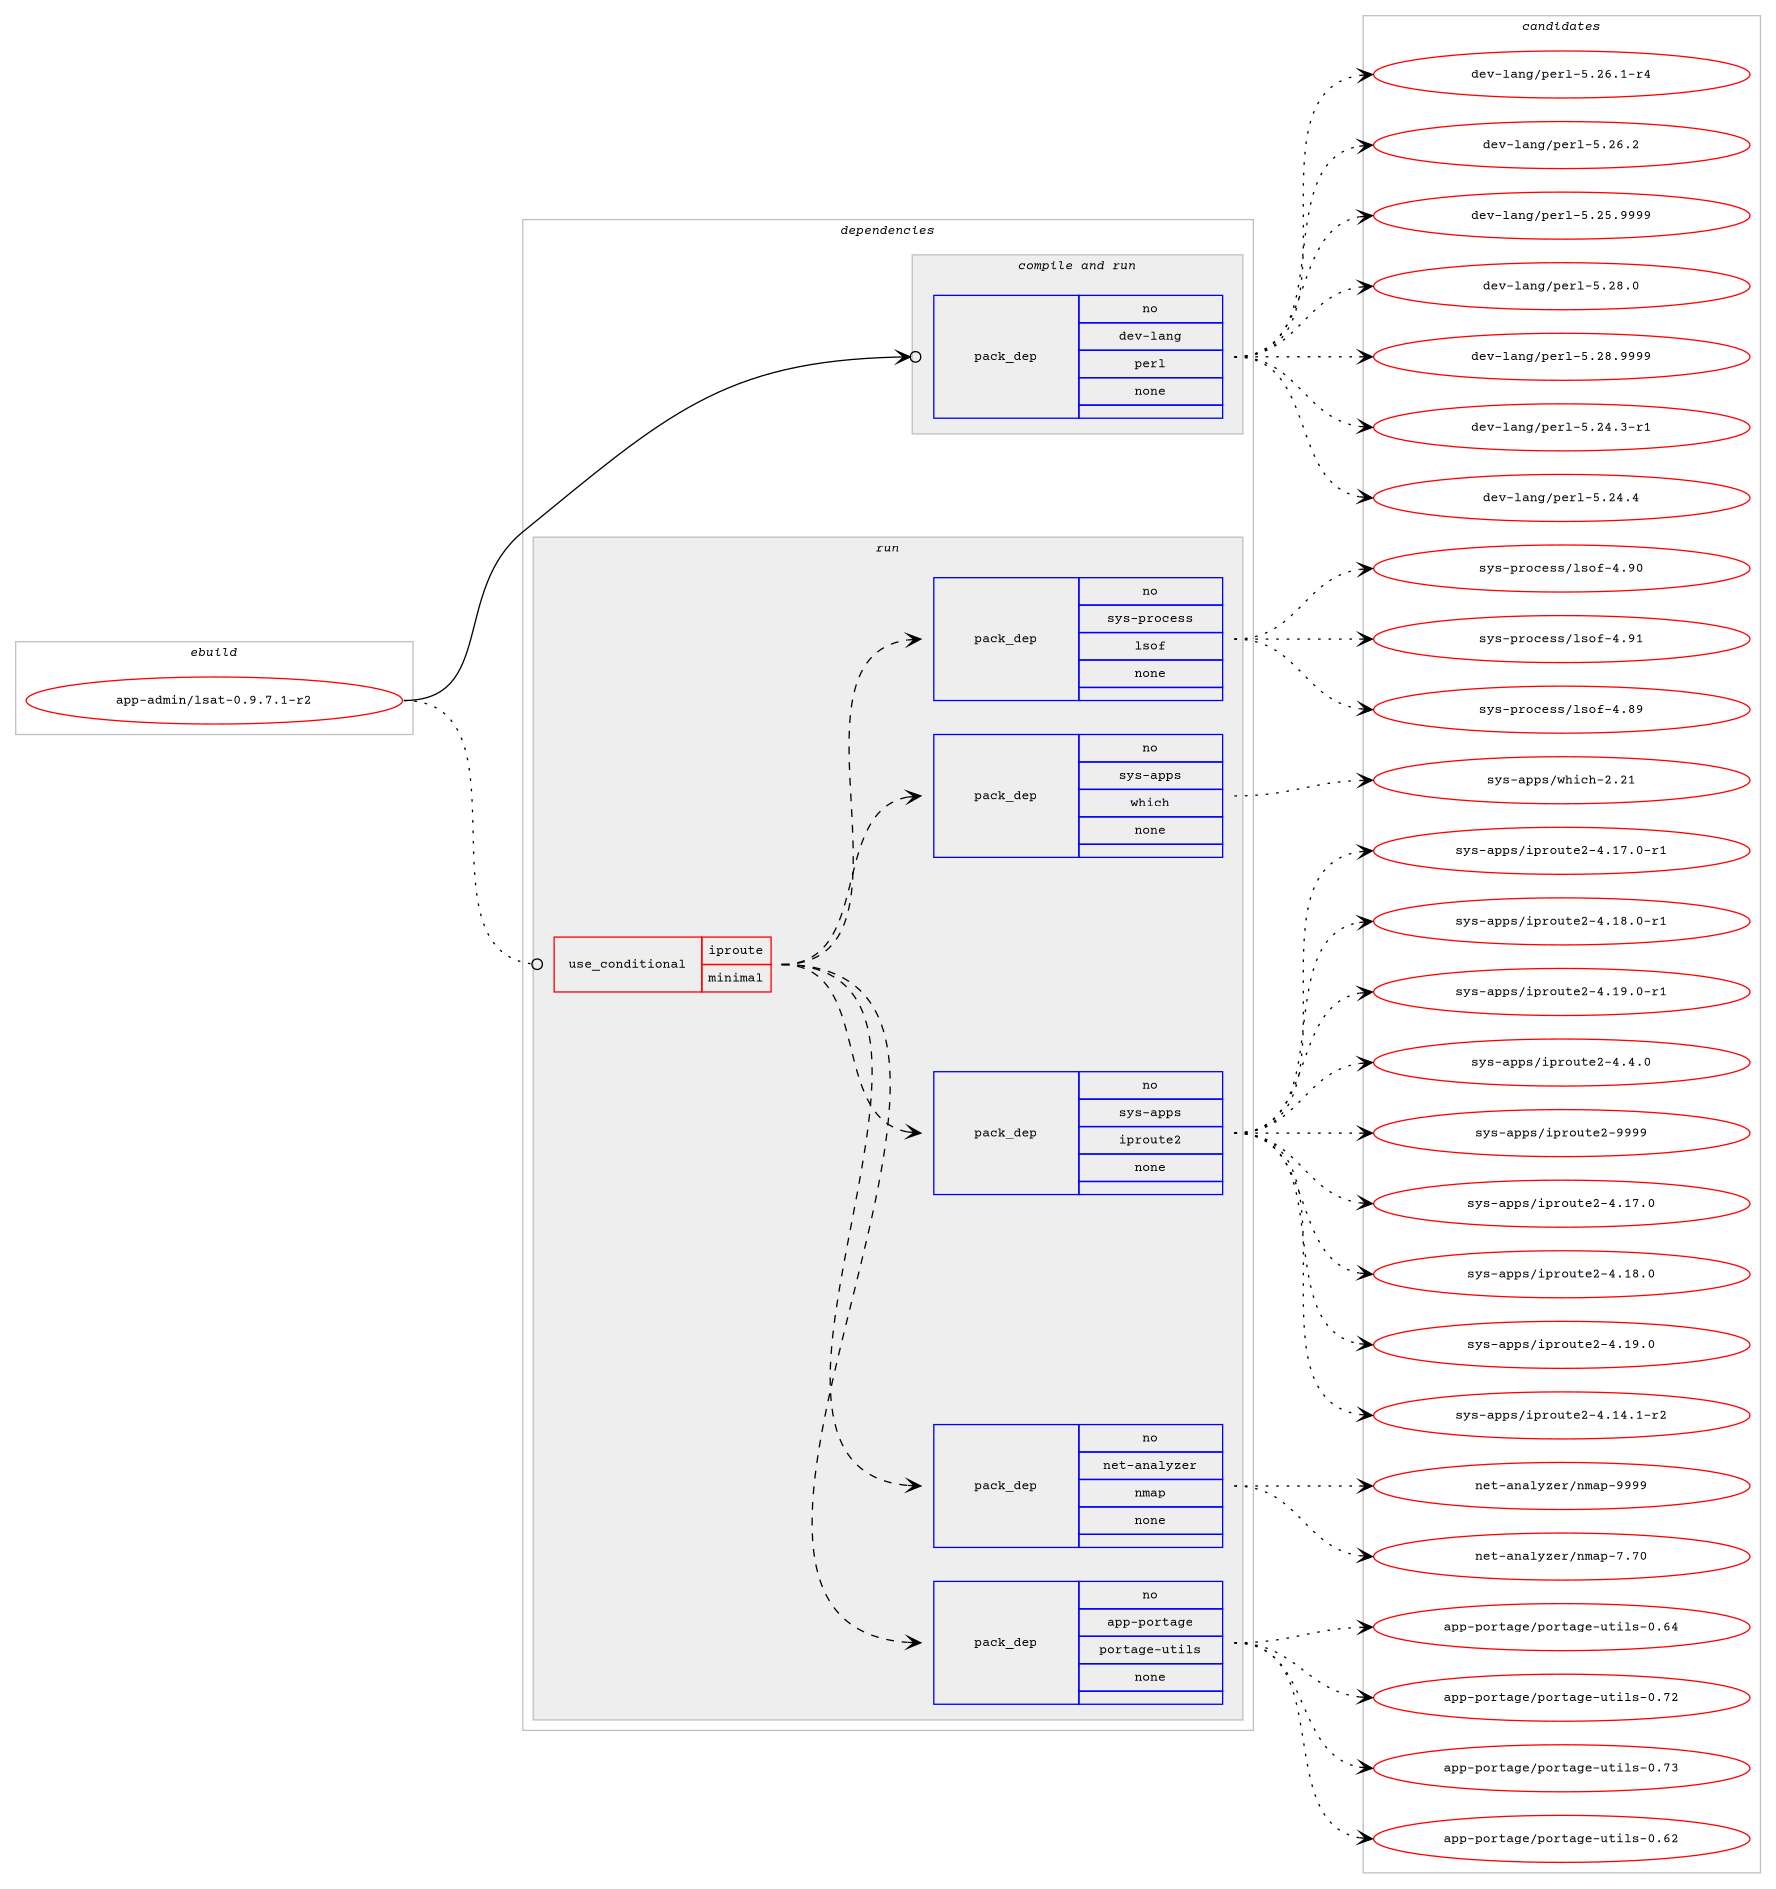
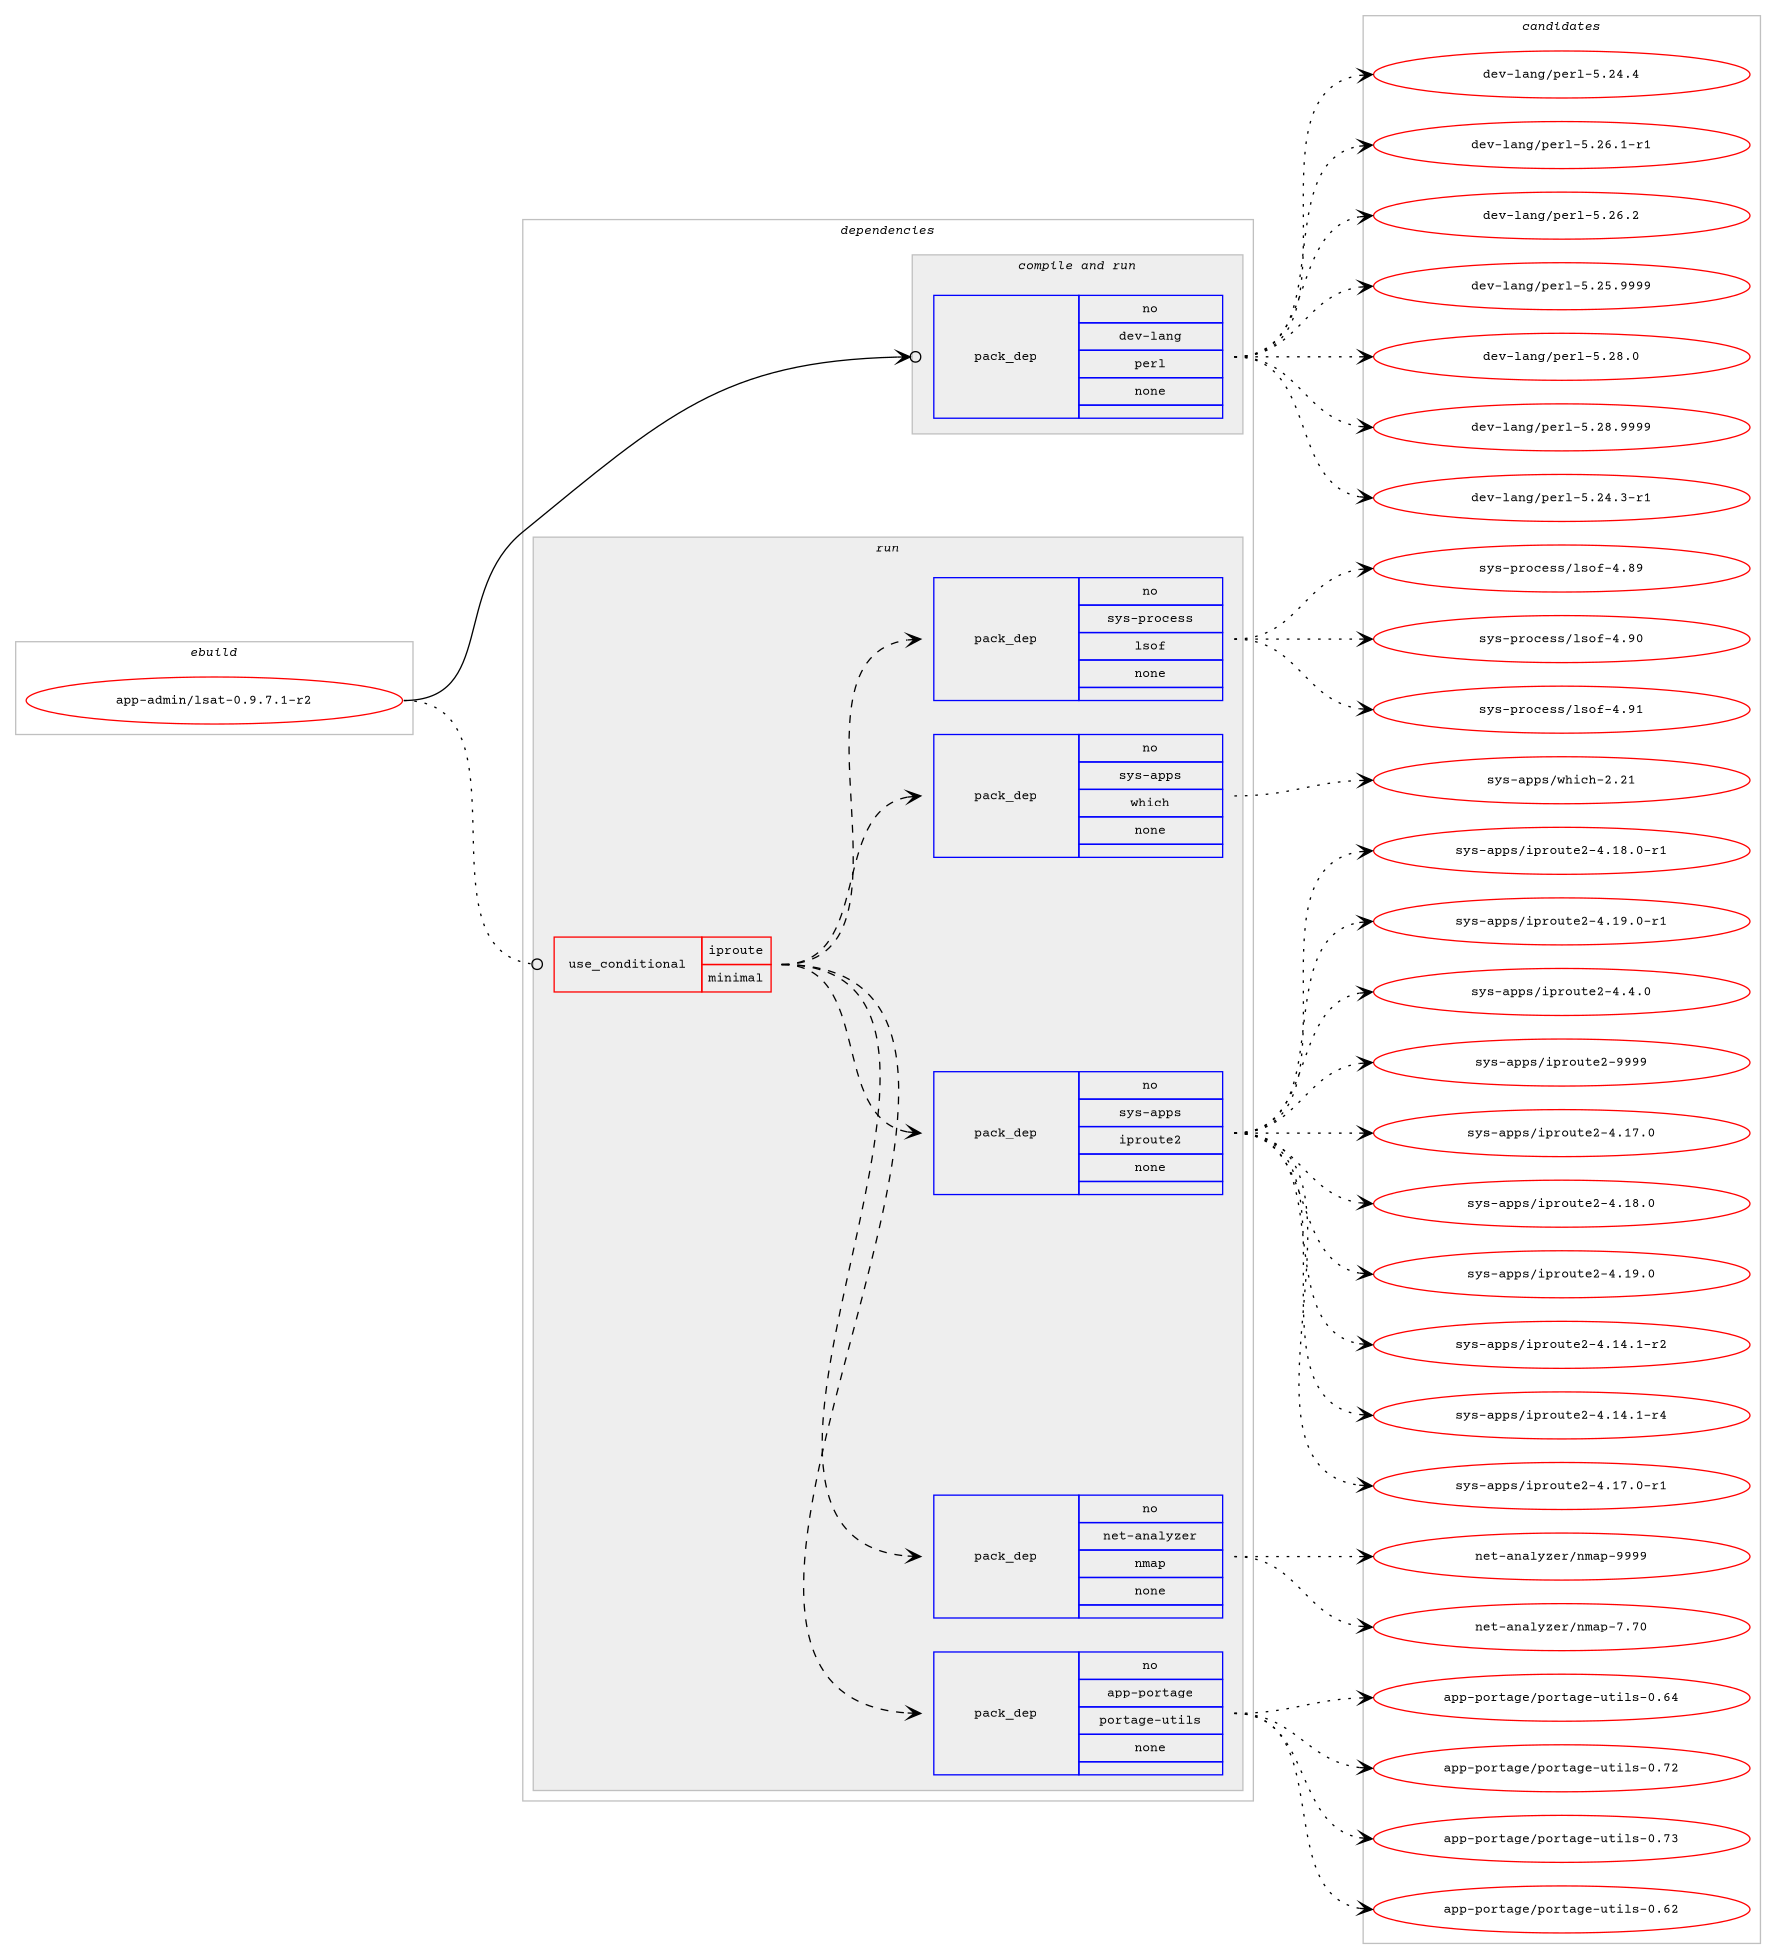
node "dev-lang/perl-5.26.1-r4": label "dev-lang/perl-5.26.1-r4" -> "dev-lang/perl-5.26.1-r1"
node "sys-apps/iproute2-4.14.1-r4": added
